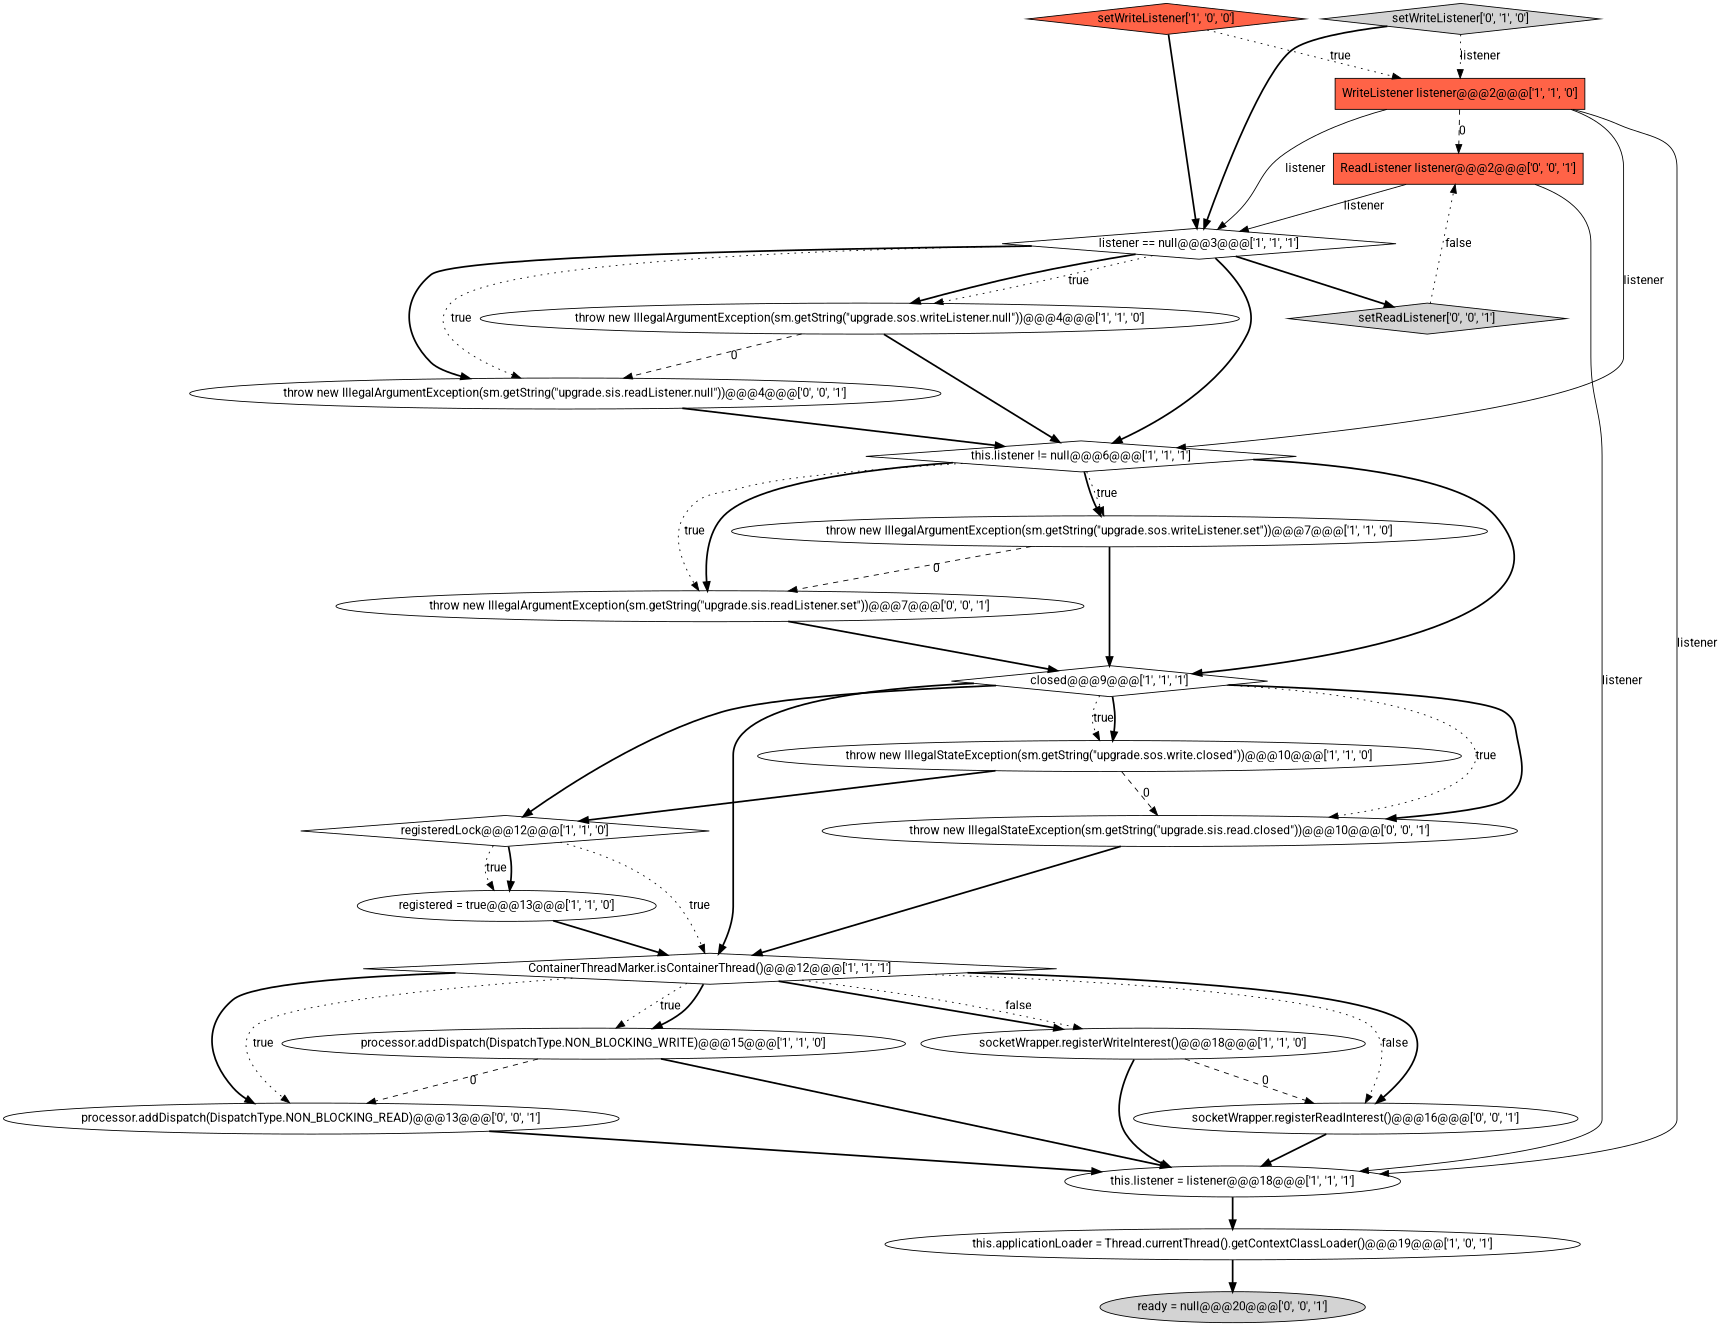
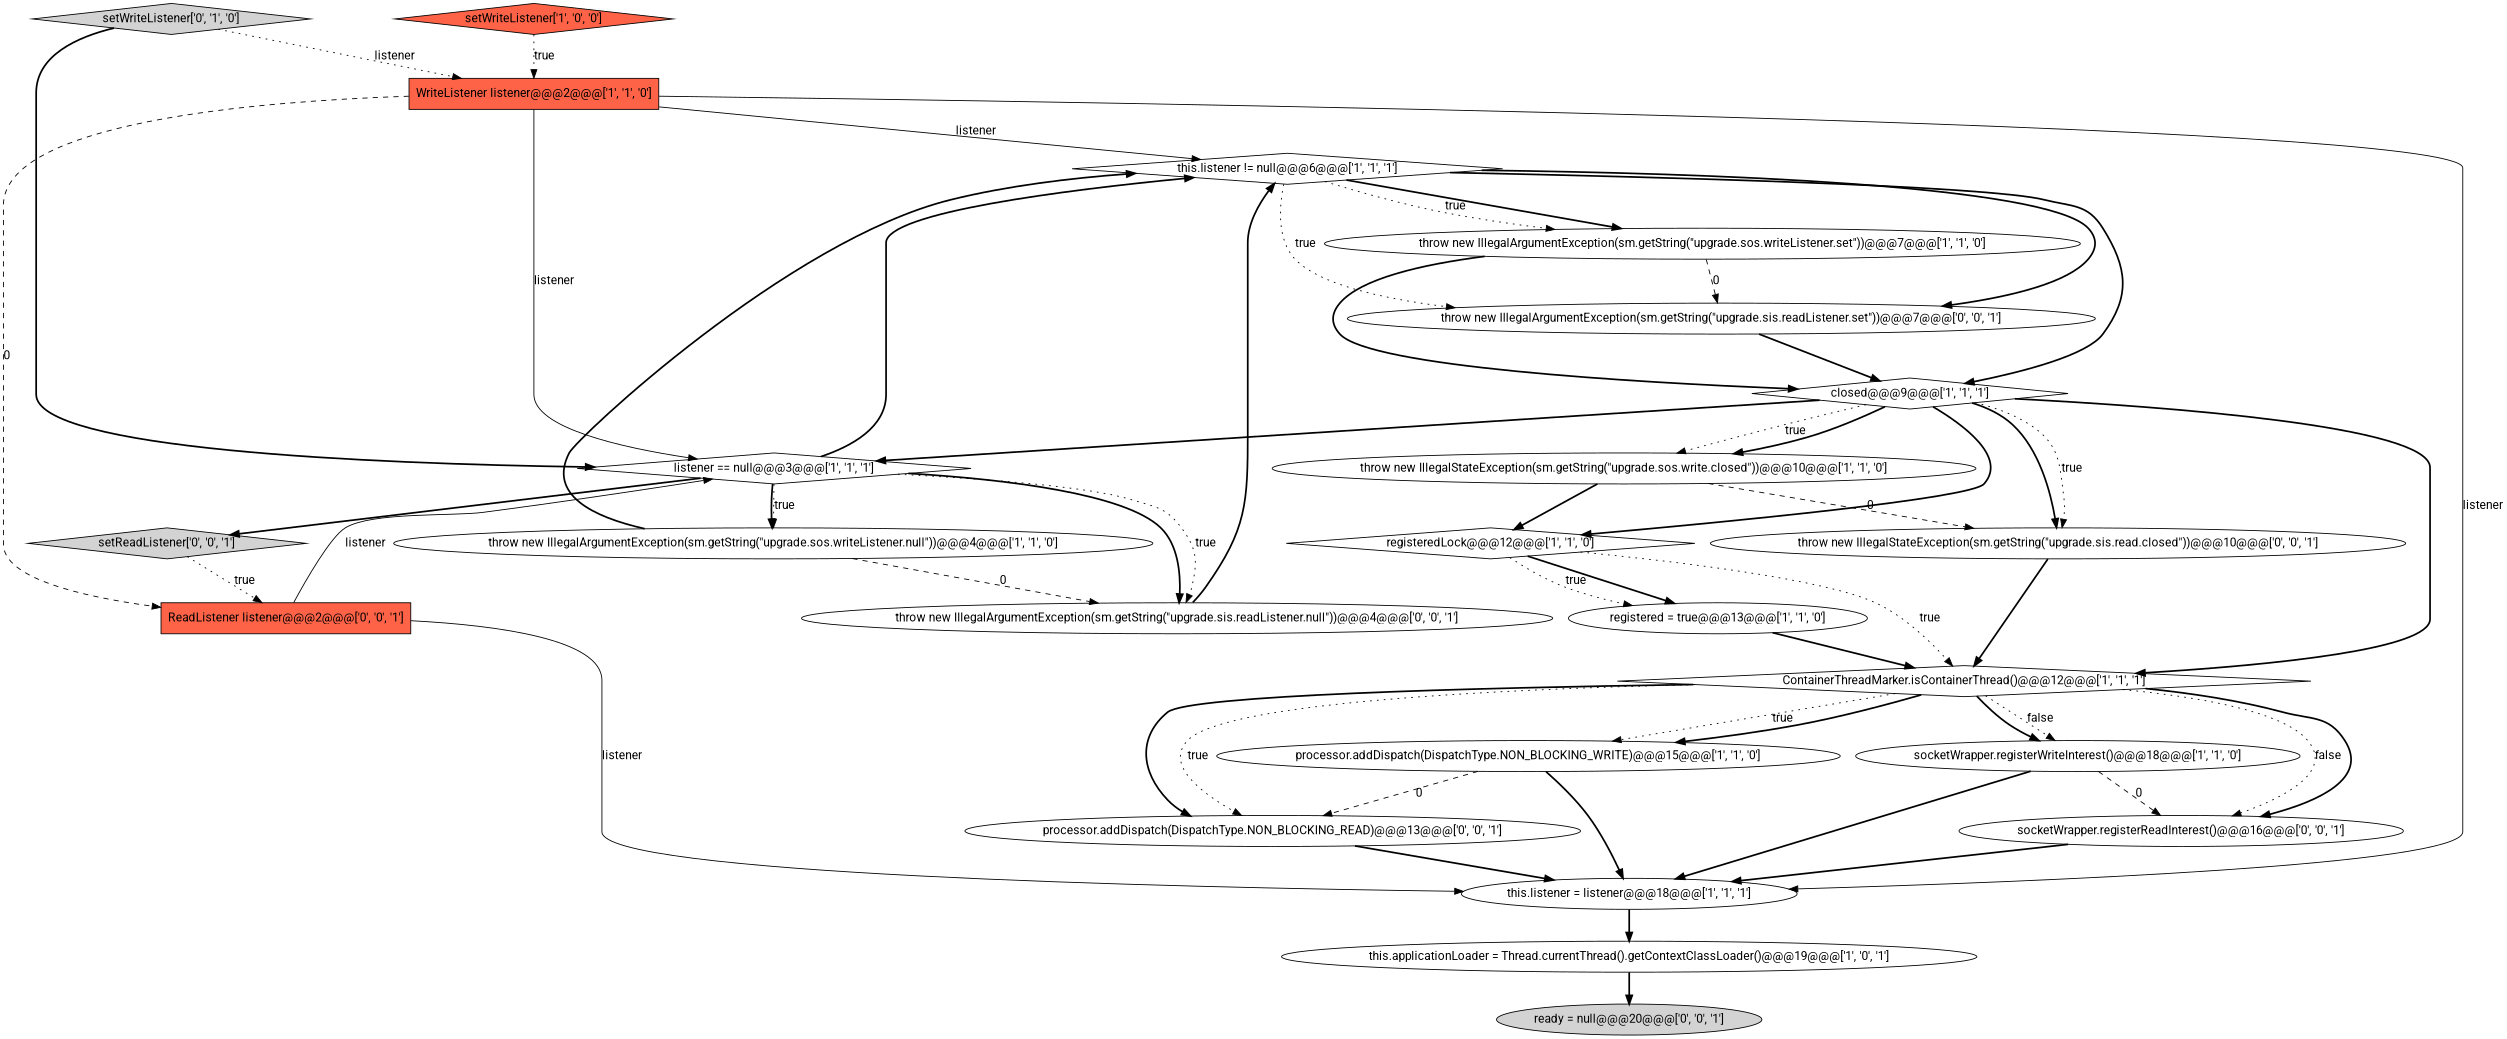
edge "setWriteListener['1', '0', '0']" -> "listener == null@@@3@@@['1', '1', '1']": now "closed@@@9@@@['1', '1', '1']" -> "listener == null@@@3@@@['1', '1', '1']"
edge "setReadListener['0', '0', '1']" -> "ReadListener listener@@@2@@@['0', '0', '1']": label "false" -> "true"
